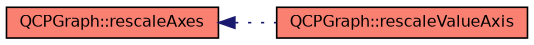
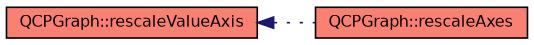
edge "QCPGraph::rescaleValueAxis" -> "QCPGraph::rescaleAxes": reversed
